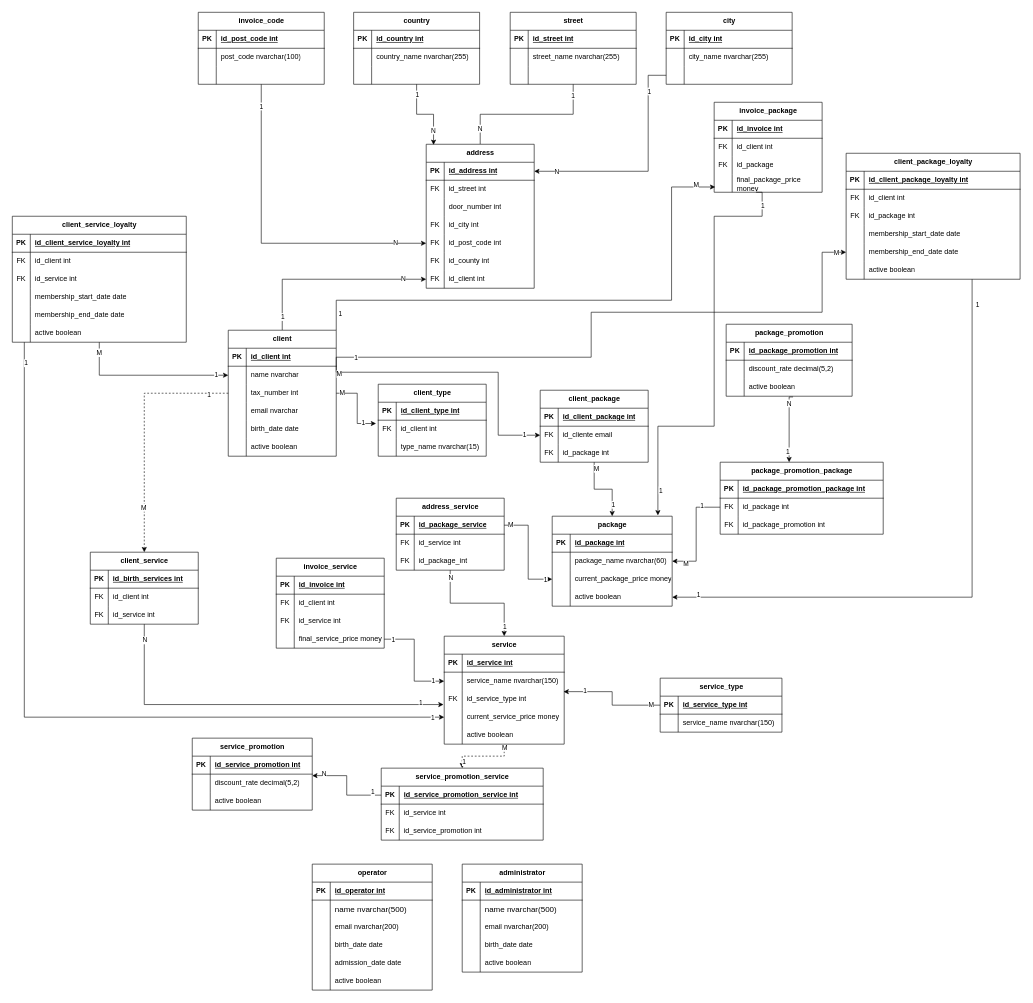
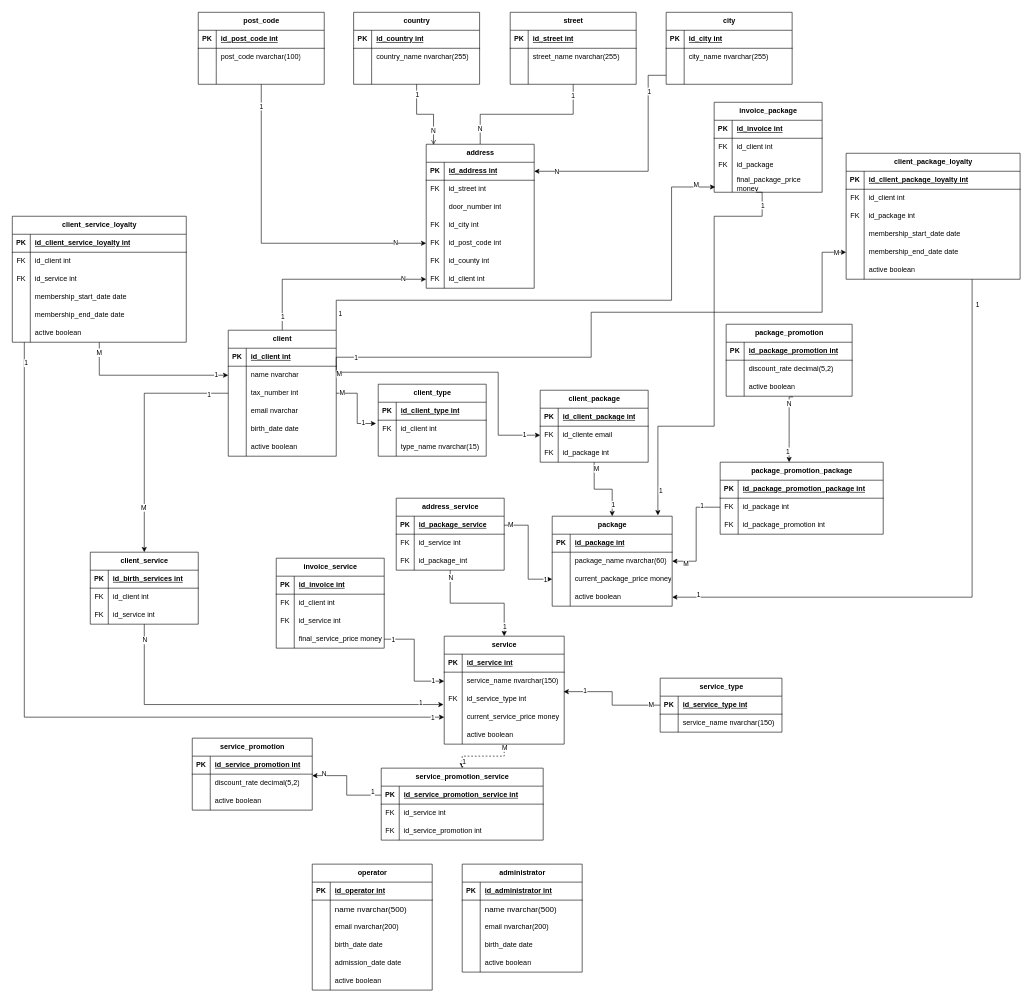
node "invoice_code": label "invoice_code" -> "post_code"
edge "country" -> "address": arrowhead classic -> open
edge "client" -> "client_service": style dashed -> solid
